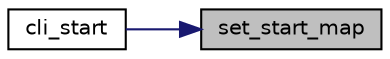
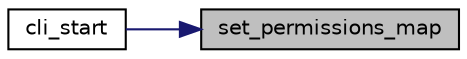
node "set_start_map": label "set_start_map" -> "set_permissions_map"
